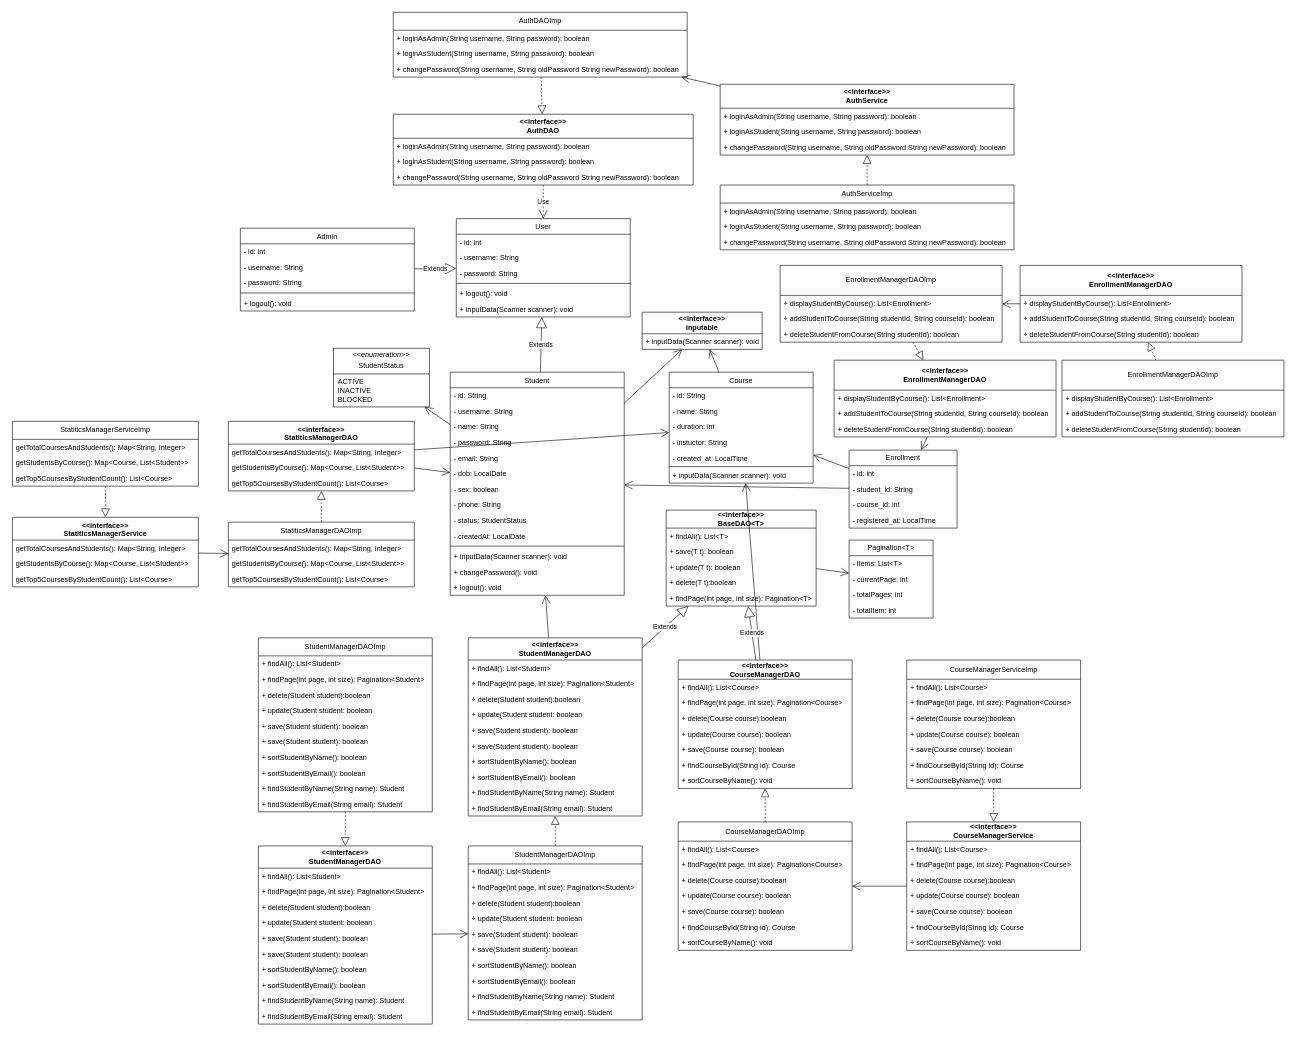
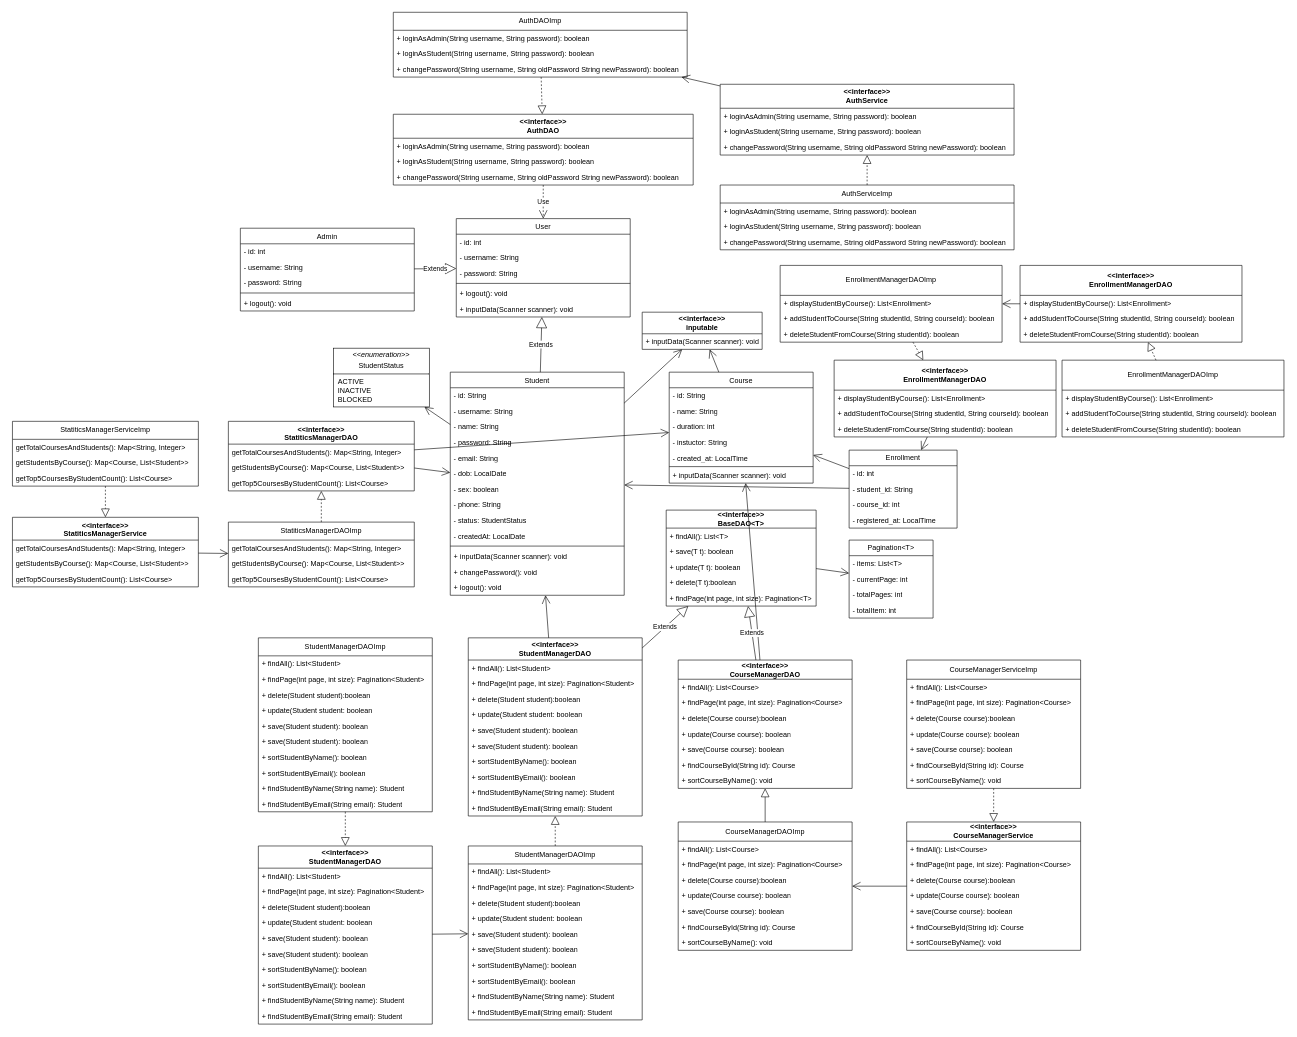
edge "CourseManagerDAOImp" -> "<<interface>> CourseManagerDAO": style dashed -> solid
